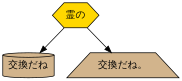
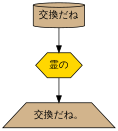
edge "霊の" -> "交換だね": reversed
